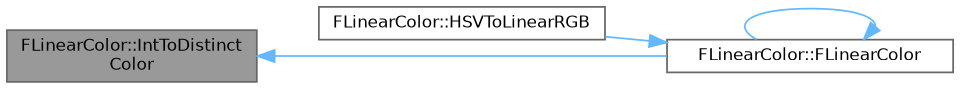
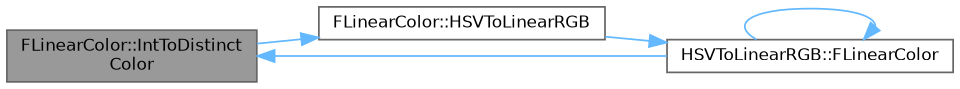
edge "FLinearColor::IntToDistinct Color" -> "FLinearColor::HSVToLinearRGB": added
node "FLinearColor::FLinearColor": label "FLinearColor::FLinearColor" -> "HSVToLinearRGB::FLinearColor"
